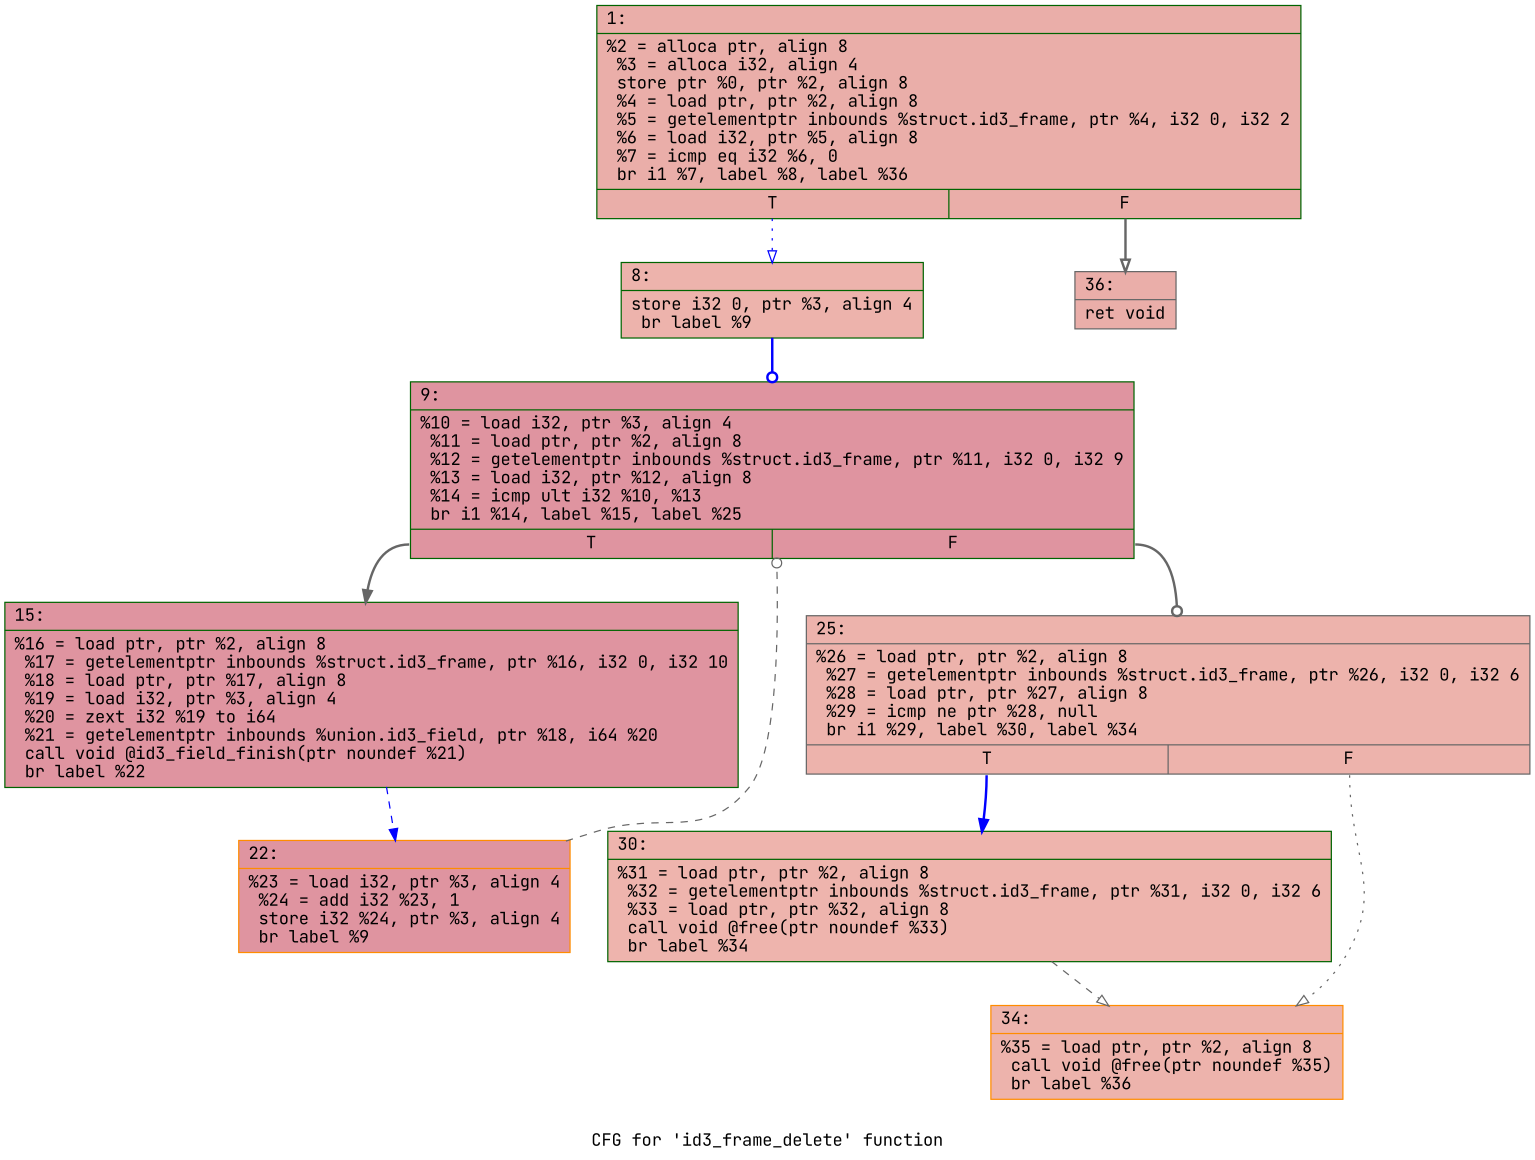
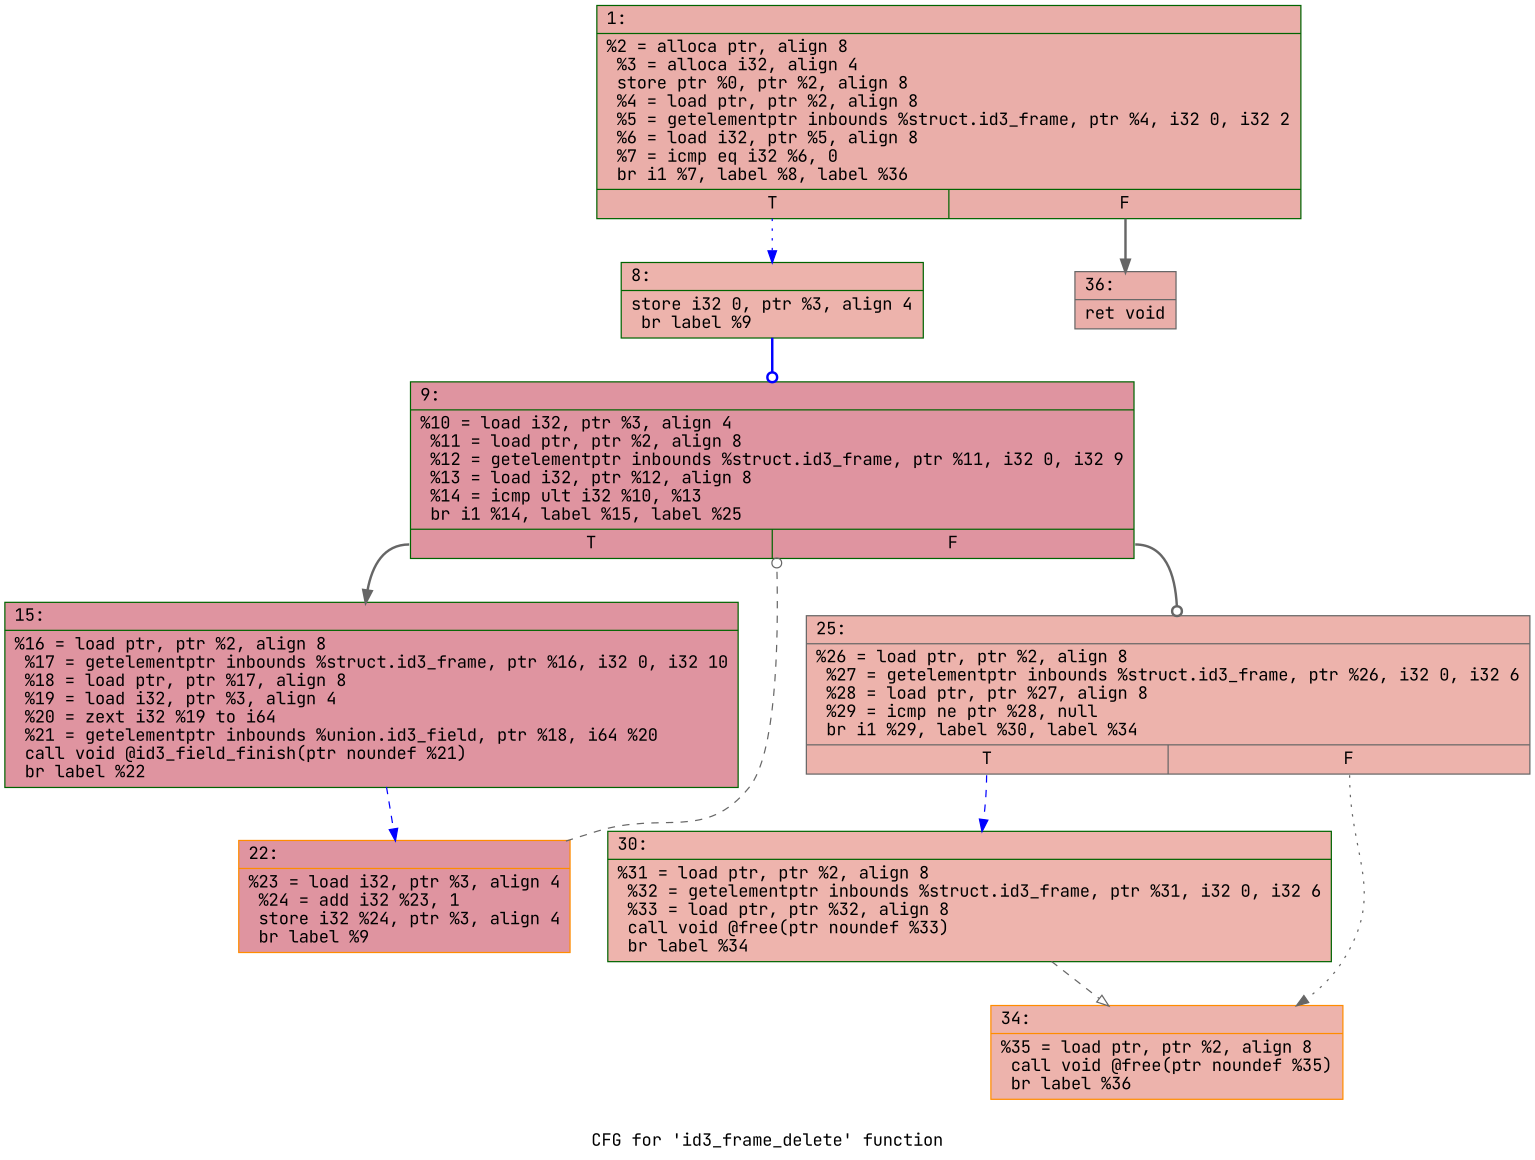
edge "1:" -> "8:": arrowhead onormal -> normal
edge "1:" -> "36:": arrowhead onormal -> normal
edge "25:" -> "30:": style bold -> dashed
edge "25:" -> "34:": arrowhead onormal -> normal
